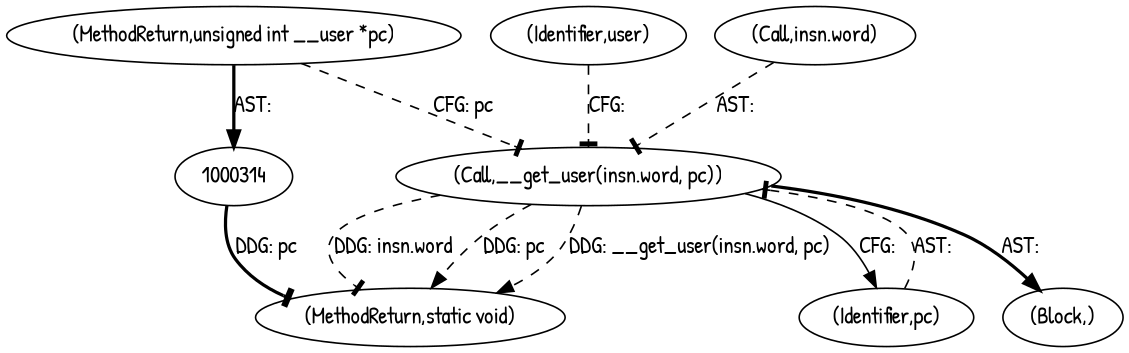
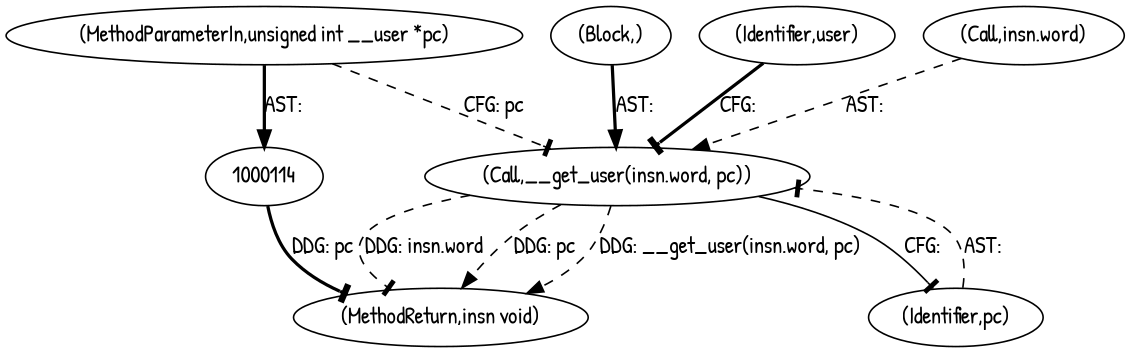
node "(MethodReturn,unsigned int __user *pc)": label "(MethodReturn,unsigned int __user *pc)" -> "(MethodParameterIn,unsigned int __user *pc)"
edge "(Identifier,user)" -> "(Call,__get_user(insn.word, pc))": style dashed -> bold
edge "(Call,insn.word)" -> "(Call,__get_user(insn.word, pc))": arrowhead tee -> normal
node "1000314": label "1000314" -> "1000114"
edge "(Call,__get_user(insn.word, pc))" -> "(Block,)": reversed
edge "(Call,__get_user(insn.word, pc))" -> "(Identifier,pc)": arrowhead normal -> tee
node "(MethodReturn,static void)": label "(MethodReturn,static void)" -> "(MethodReturn,insn void)"
